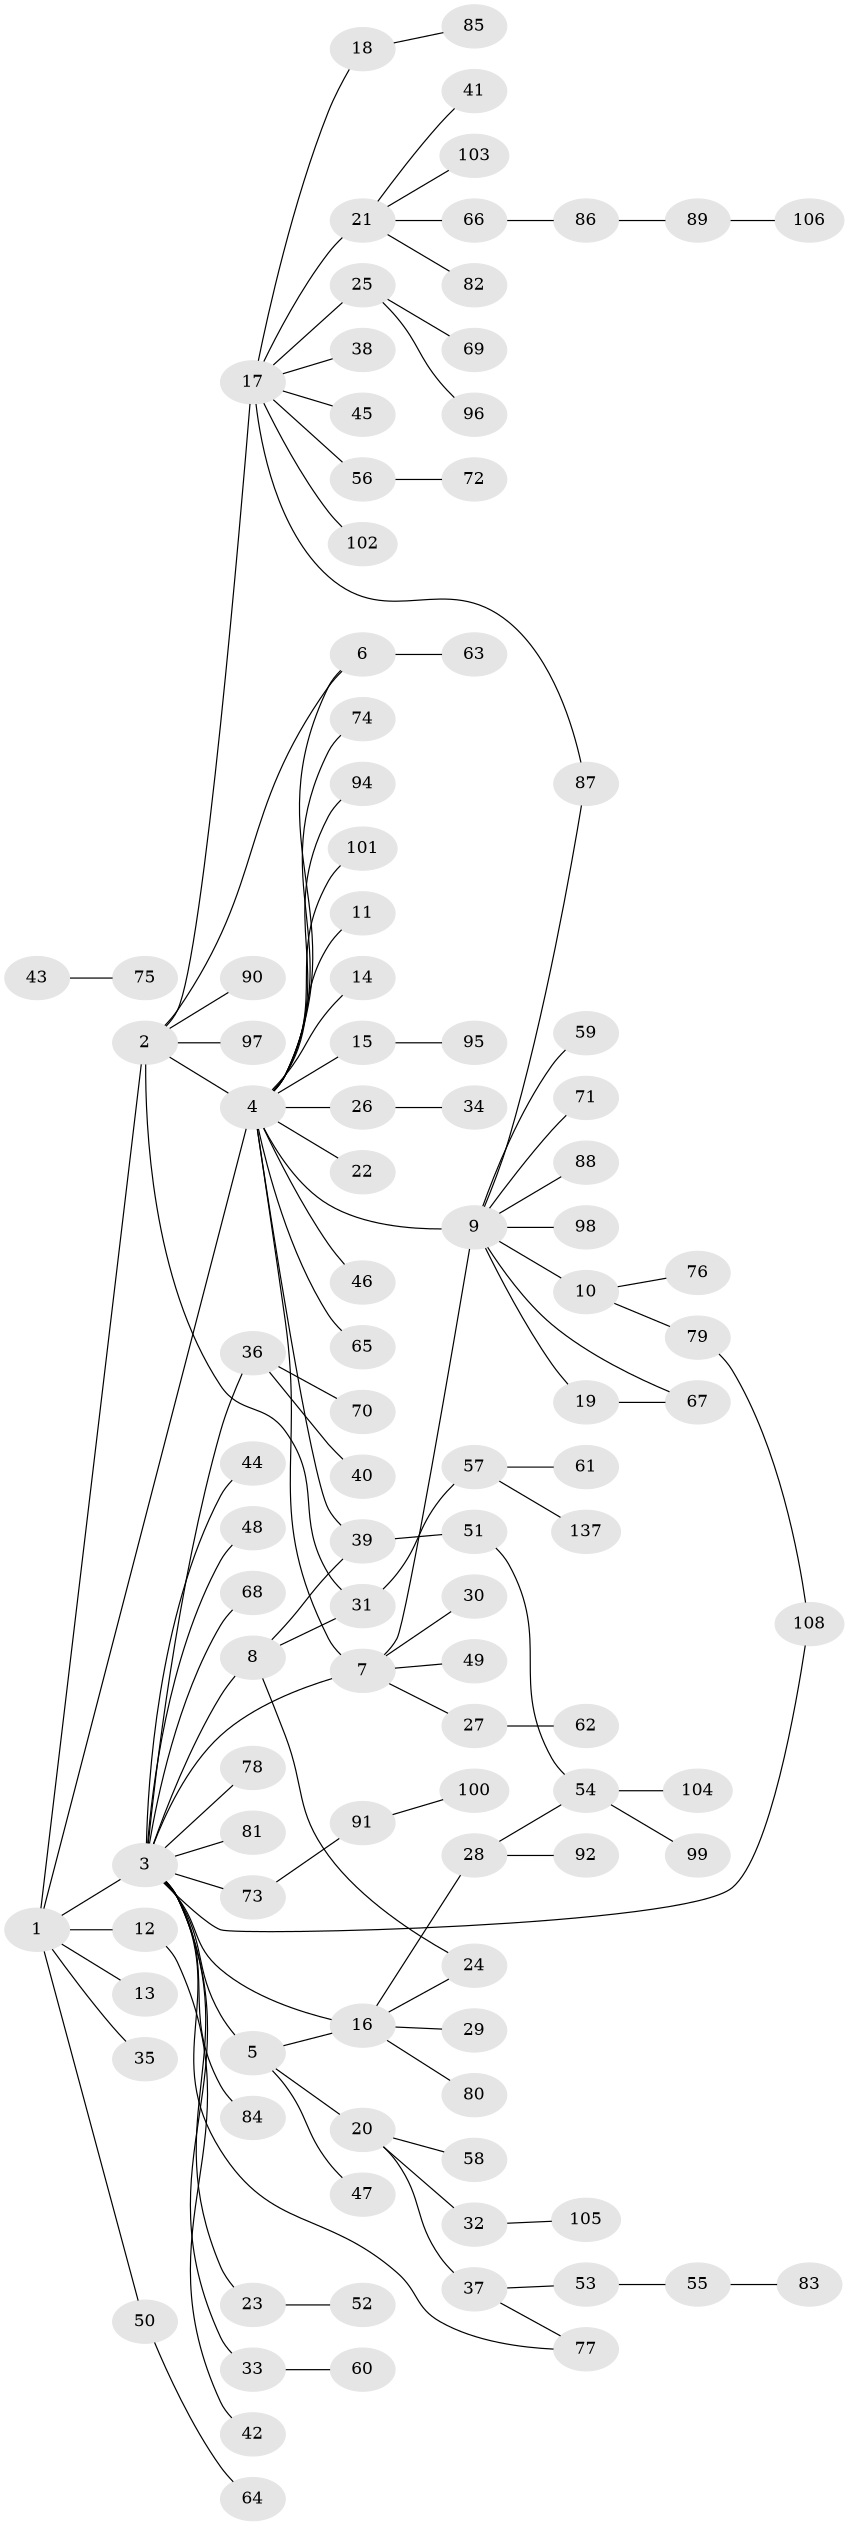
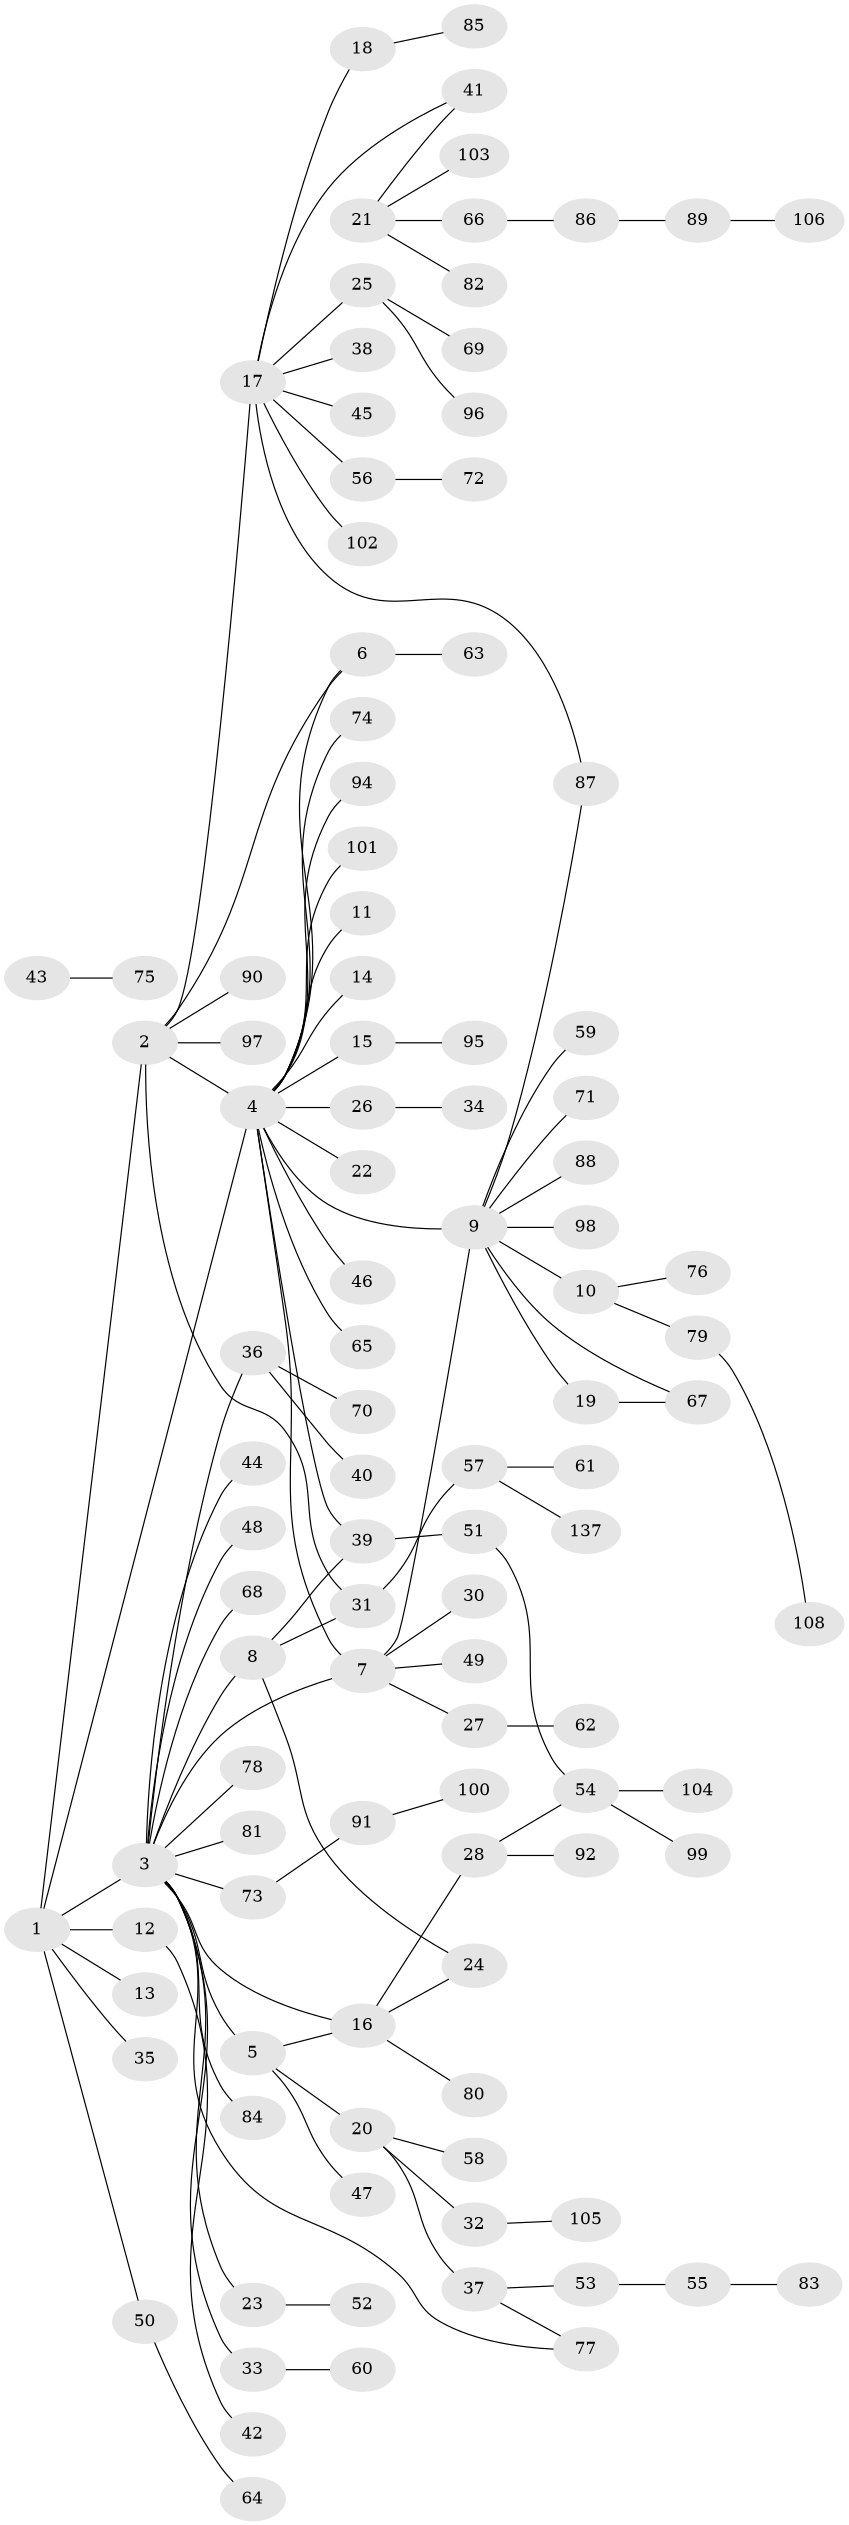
edge "21" -- "17": now "41" -- "17"
edge "108" -- "3": removed
node "29": removed
